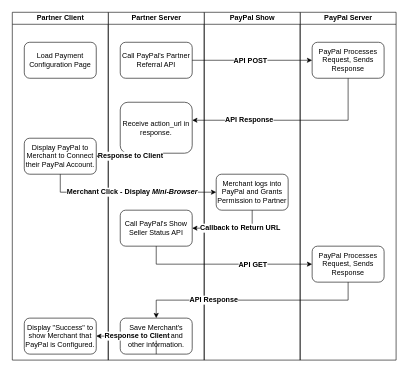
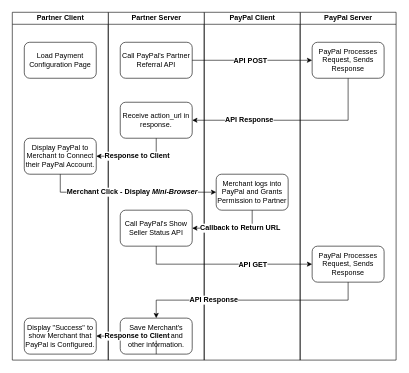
node "PayPal Show": label "PayPal Show" -> "PayPal Client"
node "Receive action_url in response.": size 72x51 -> 72x36
